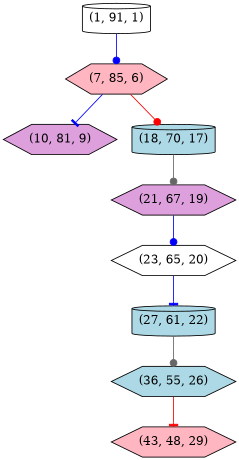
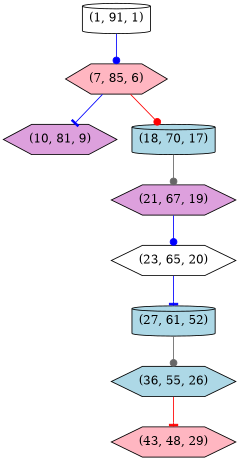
node "(27, 61, 22)": label "(27, 61, 22)" -> "(27, 61, 52)"
